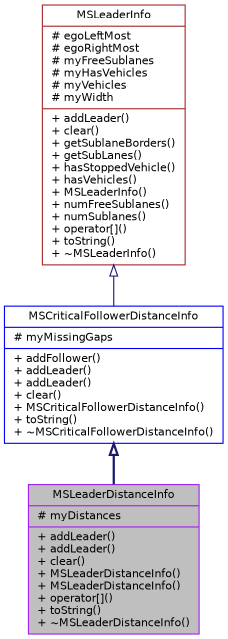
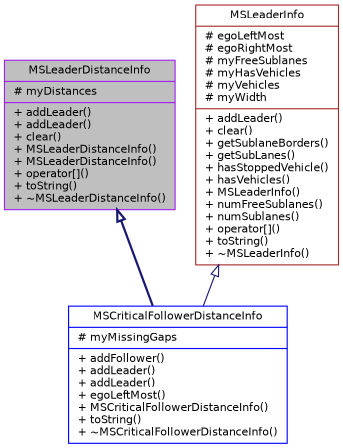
node "MSCriticalFollowerDistanceInfo": text "+ clear()" -> "+ egoLeftMost()"
edge "MSLeaderDistanceInfo" -> "MSCriticalFollowerDistanceInfo": reversed
